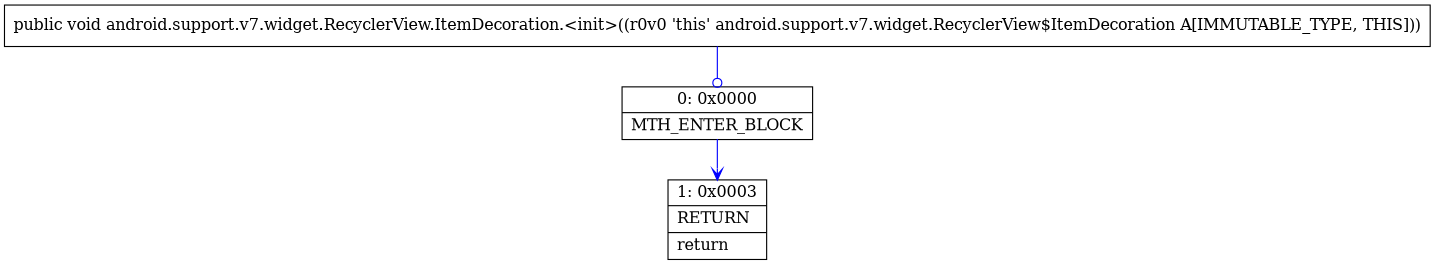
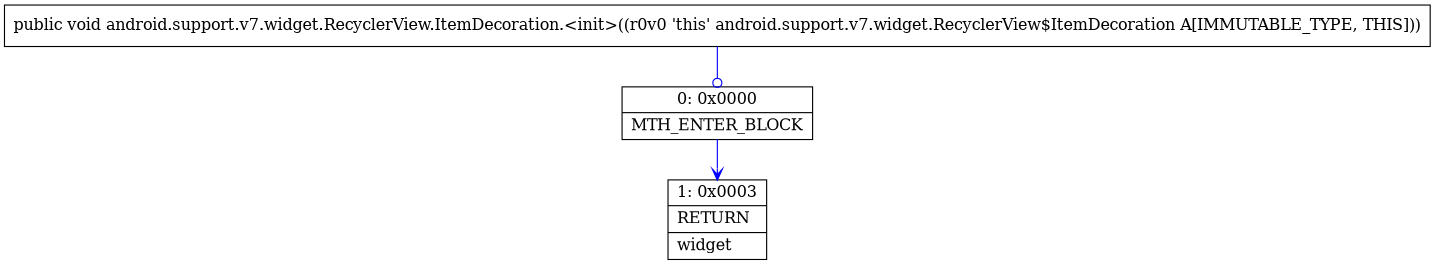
node "1: 0x0003": text "return" -> "widget"
